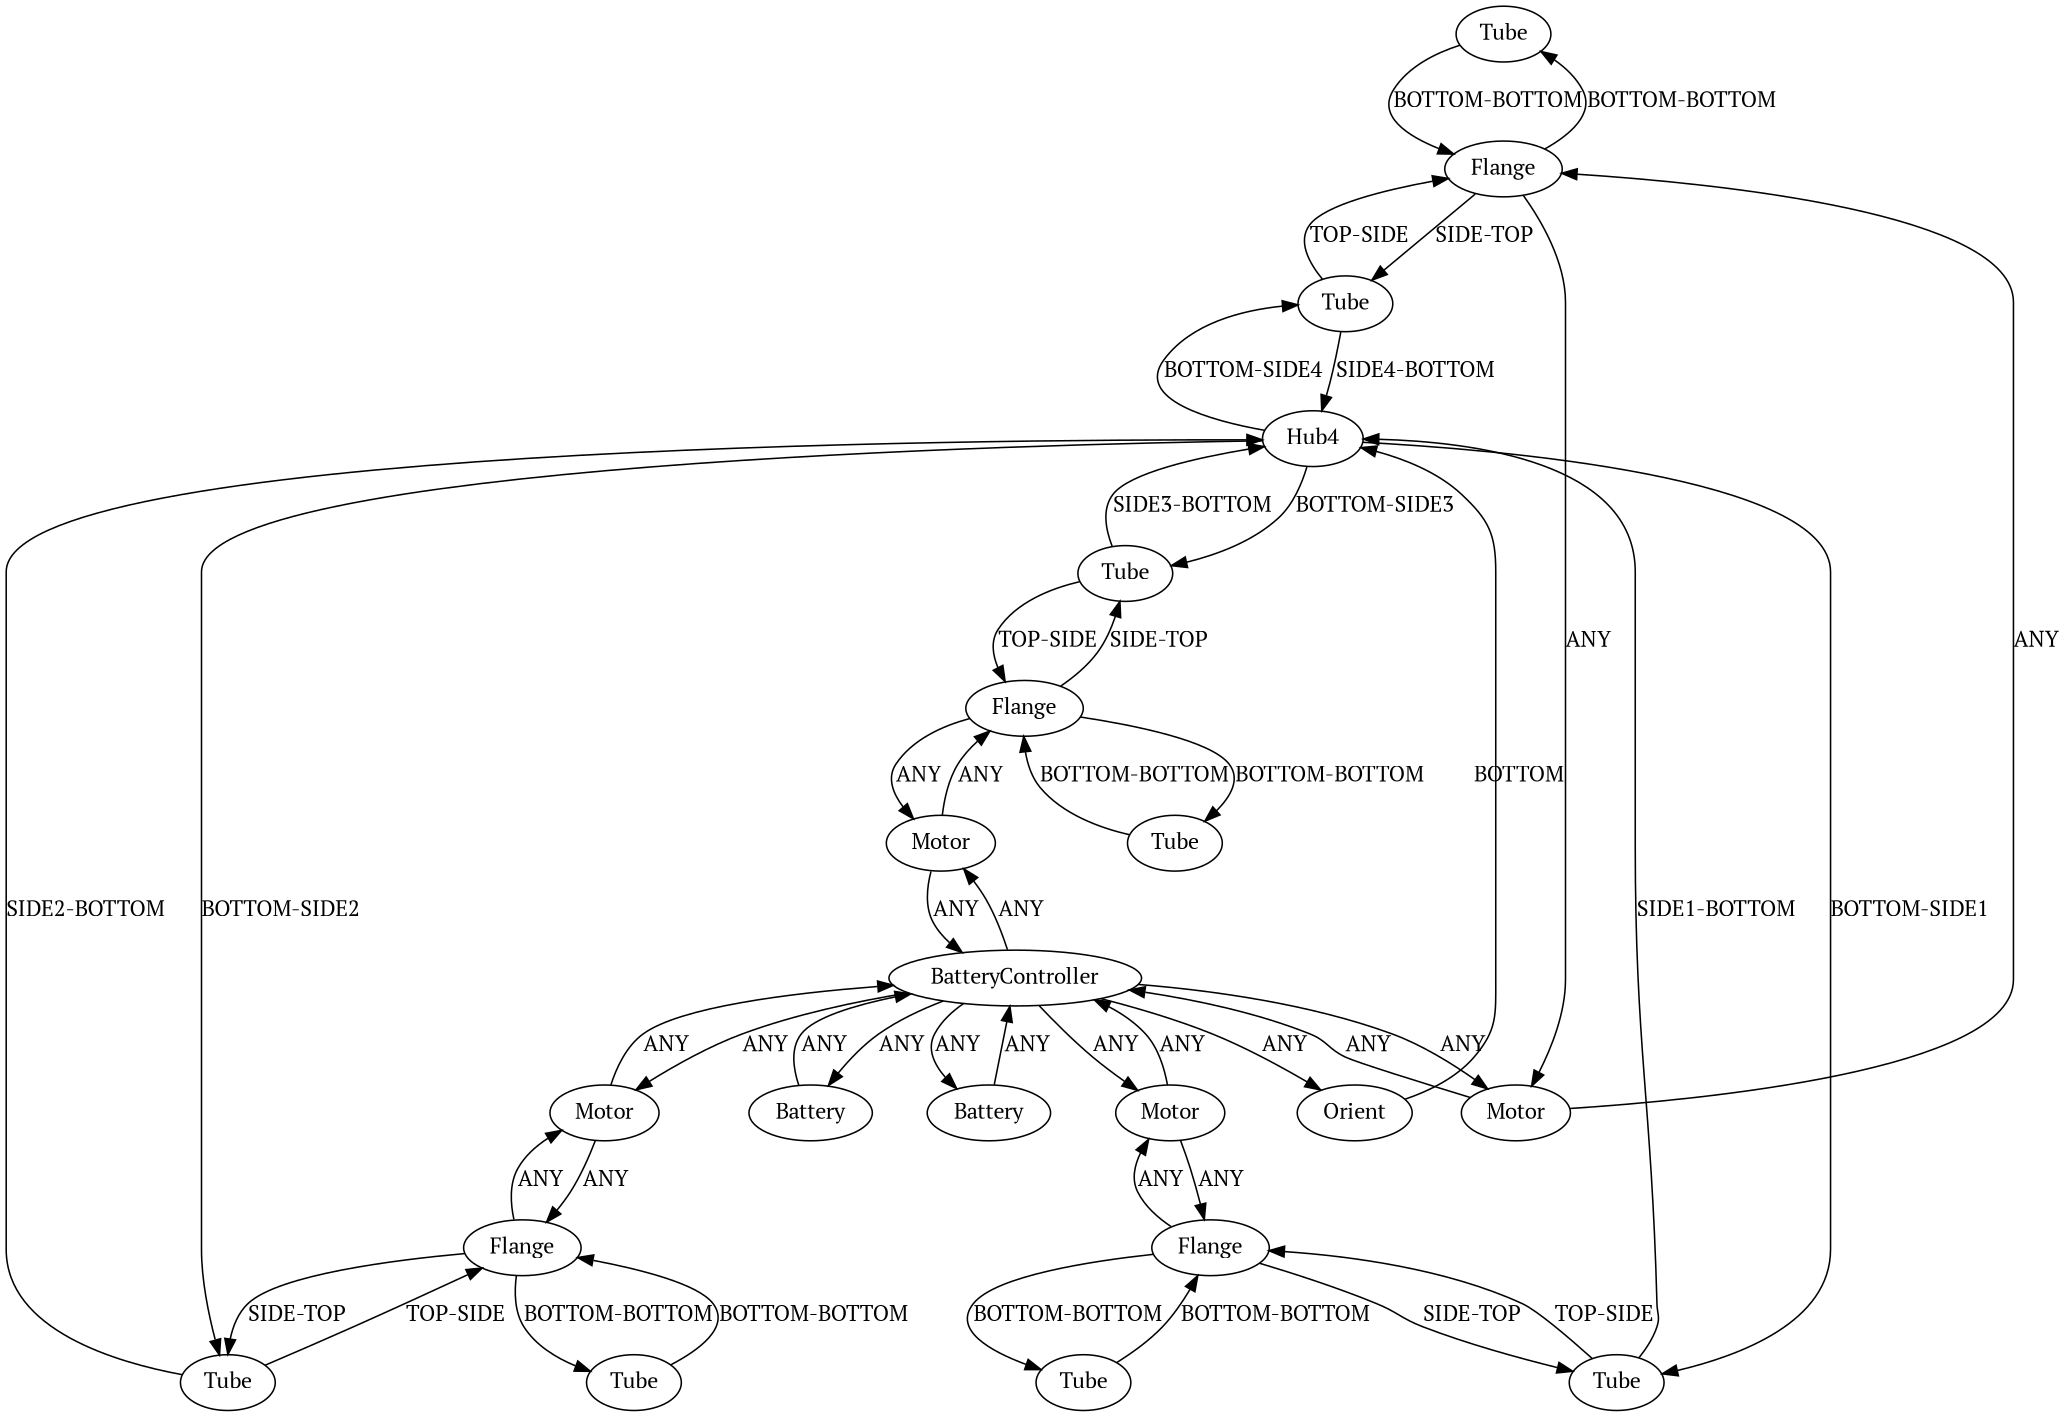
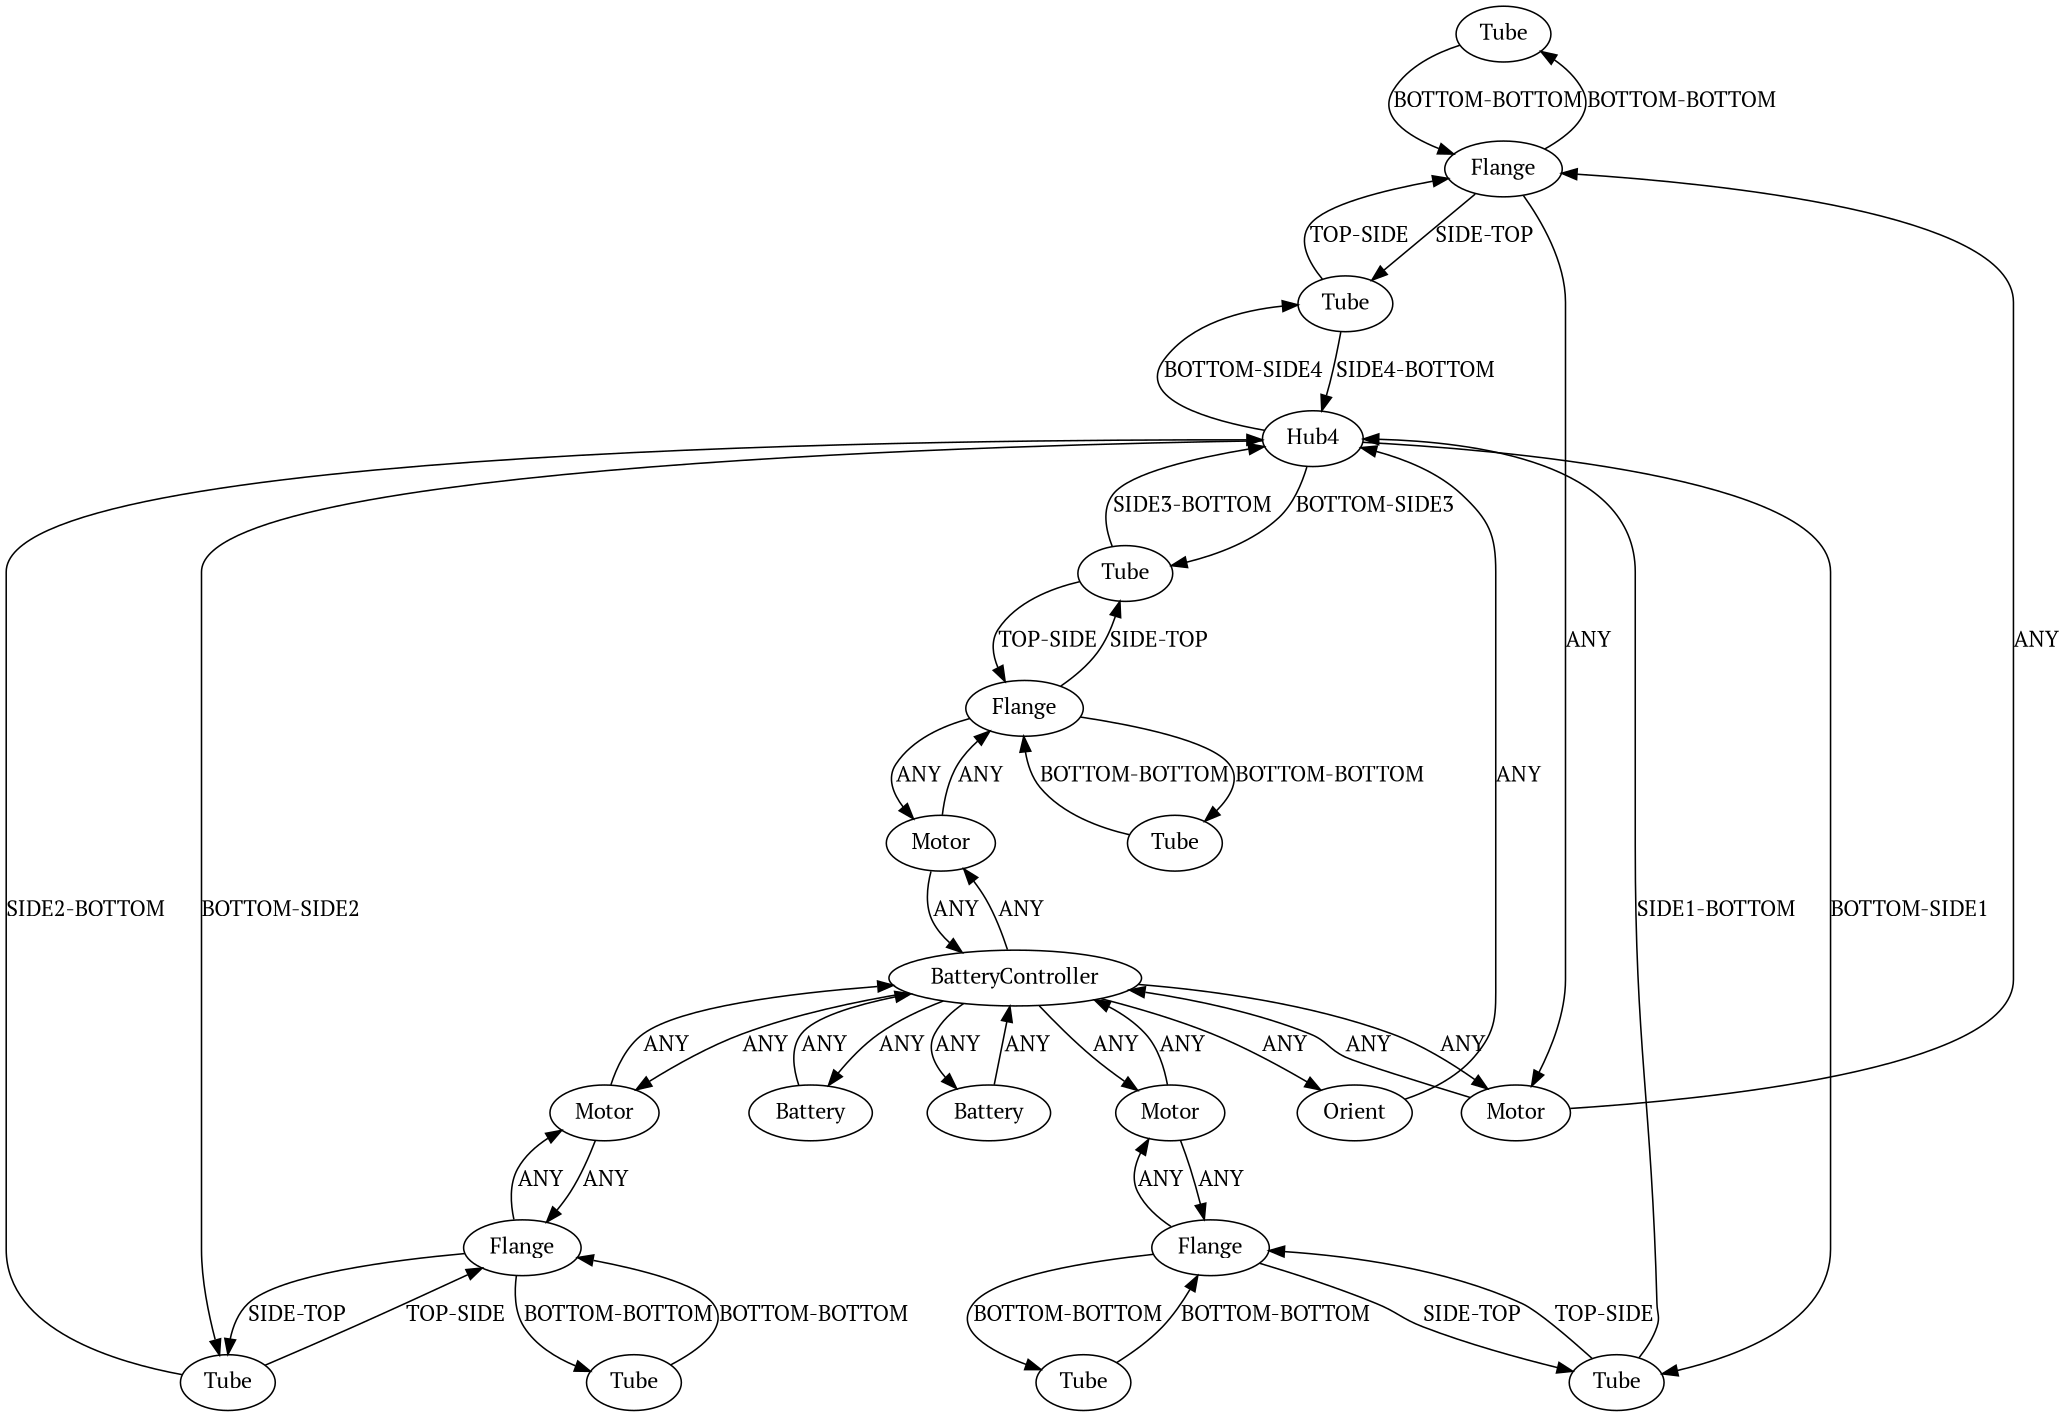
edge "Orient" -> "Hub4": label "BOTTOM" -> "ANY"
